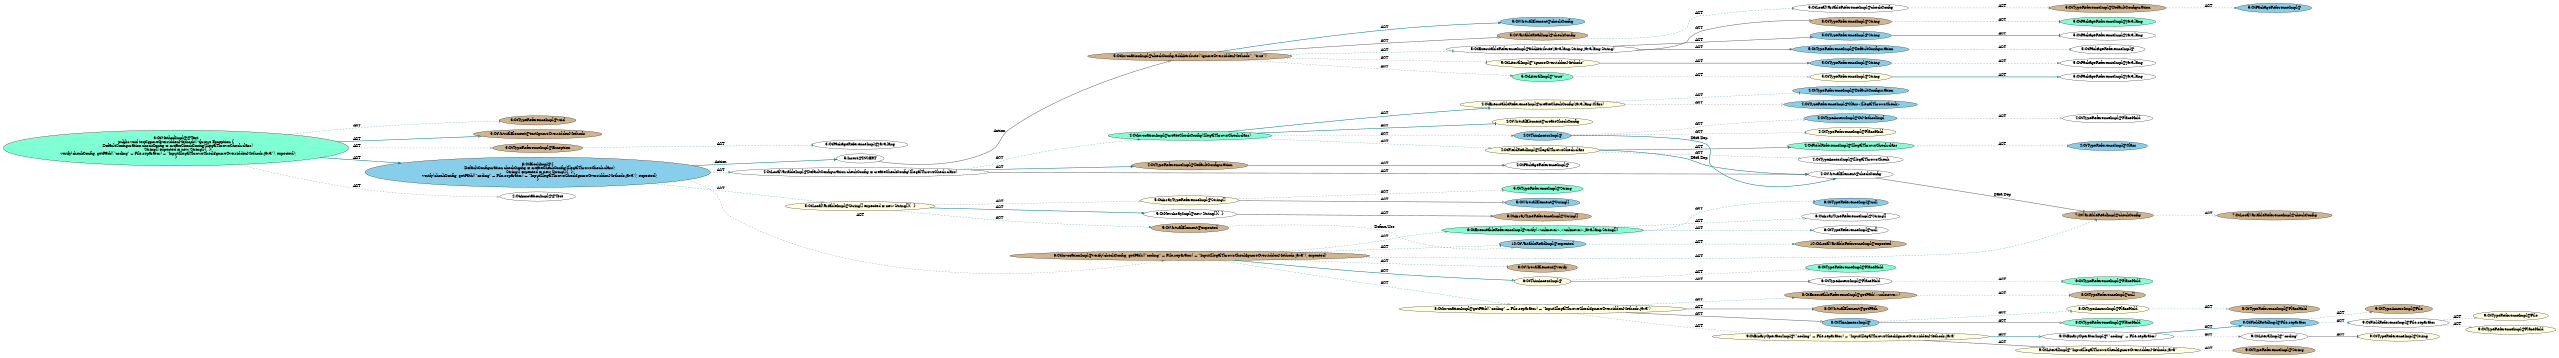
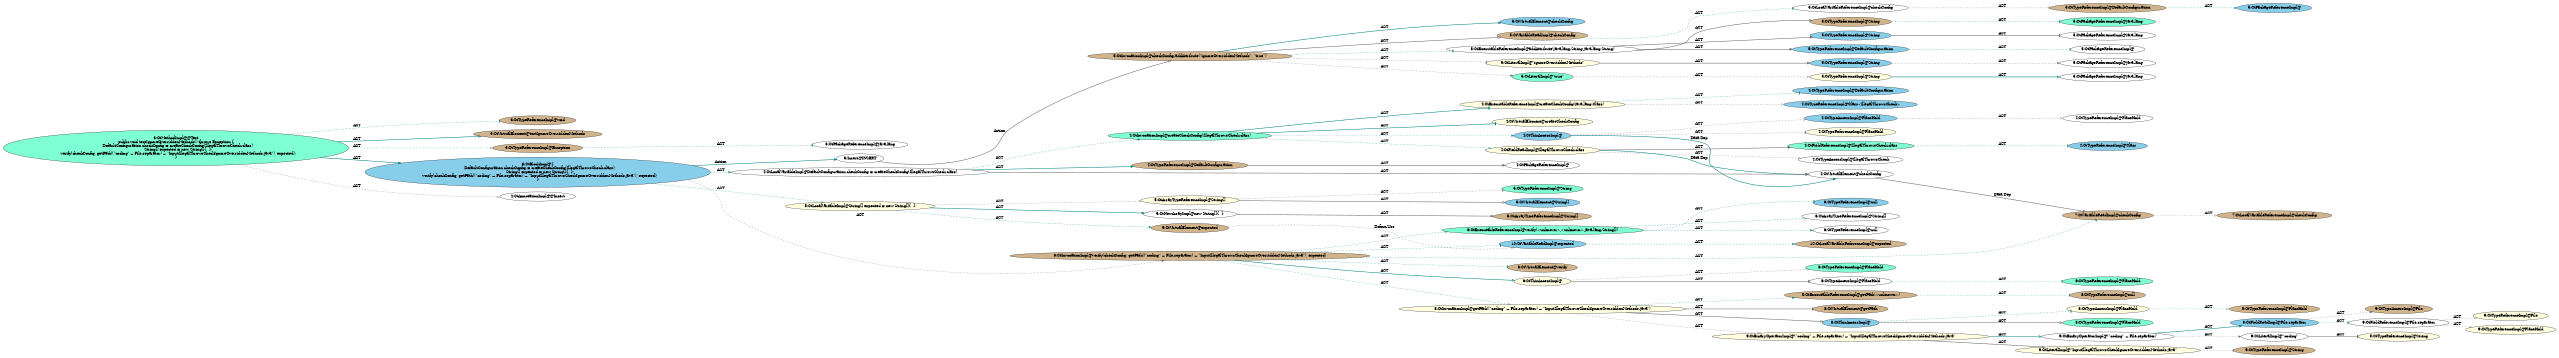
node "4:CtTypeAccessImpl@CtMethodImpl": label "4:CtTypeAccessImpl@CtMethodImpl" -> "4:CtTypeAccessImpl@PlaceHold"
node "2:CtAnnotationImpl@@Test": label "2:CtAnnotationImpl@@Test" -> "2:CtAnnotationImpl@@Insert"
